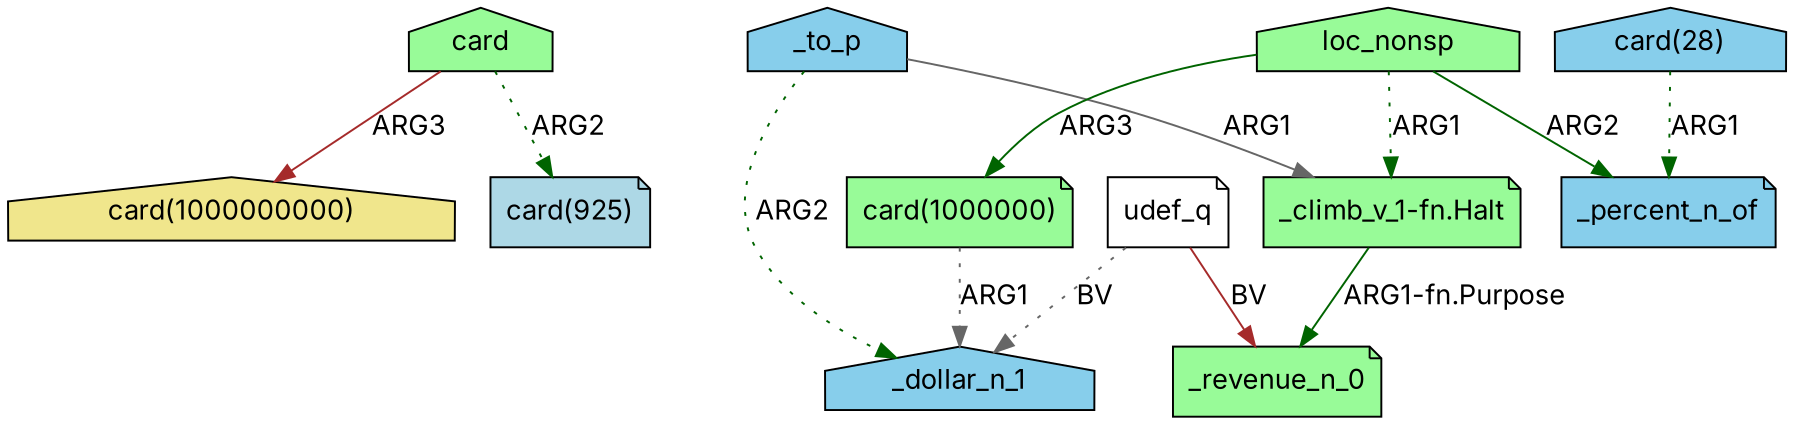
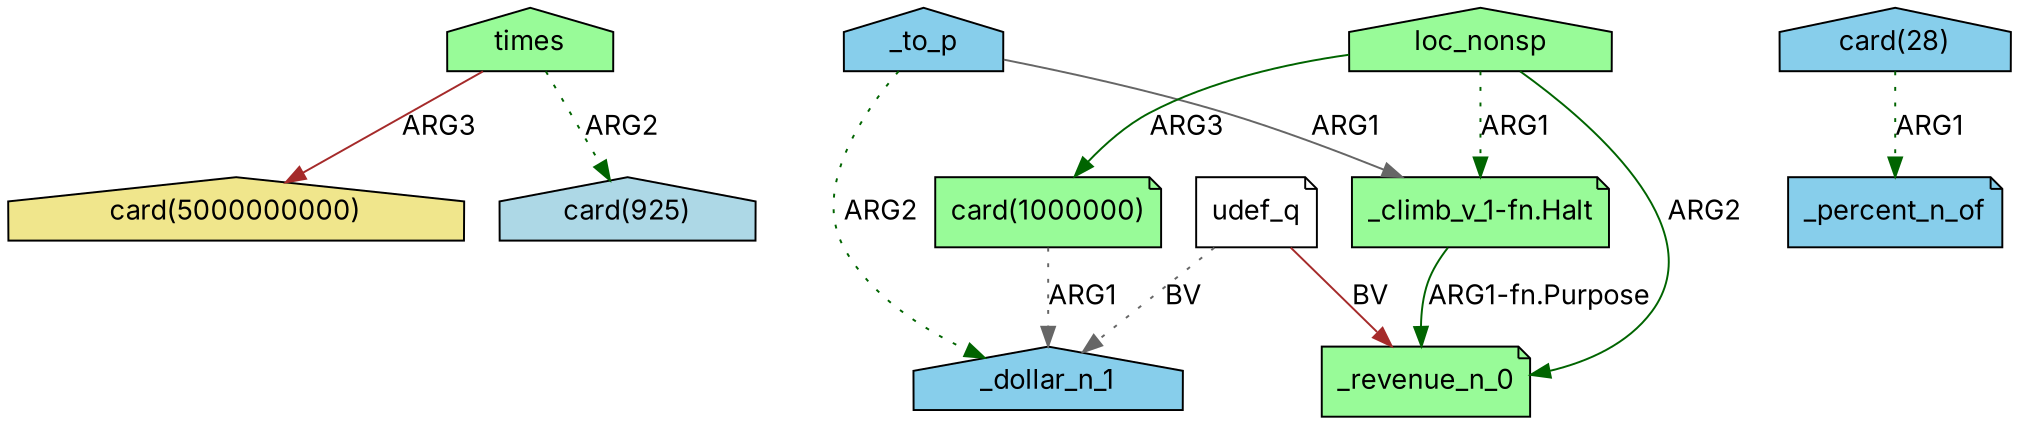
node "card": label "card" -> "times"
edge "loc_nonsp" -> "_percent_n_of": now "loc_nonsp" -> "_revenue_n_0"
node "card(1000000000)": label "card(1000000000)" -> "card(5000000000)"
node "card(925)": shape note -> house
